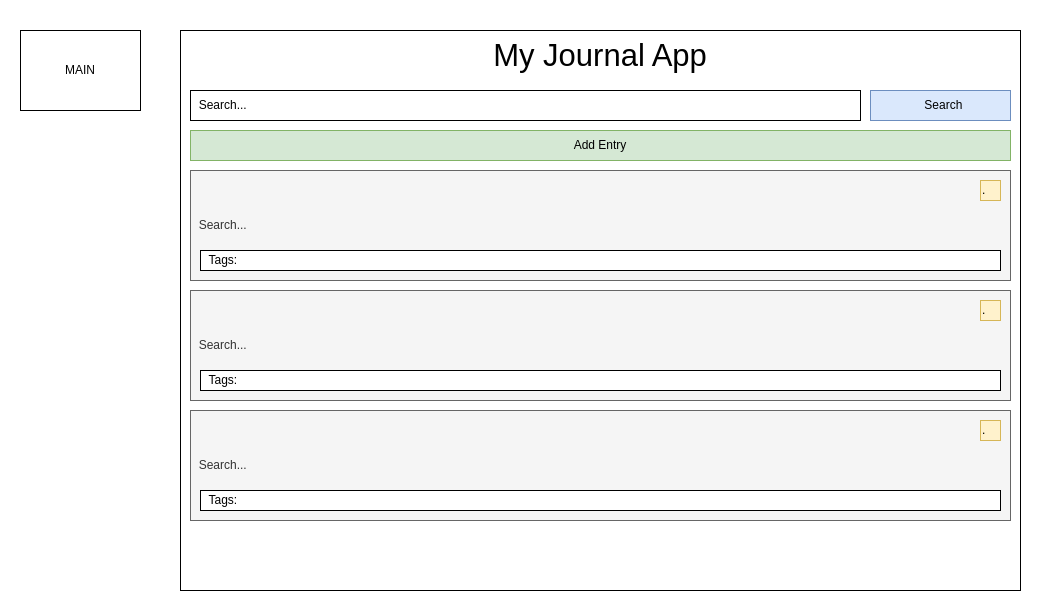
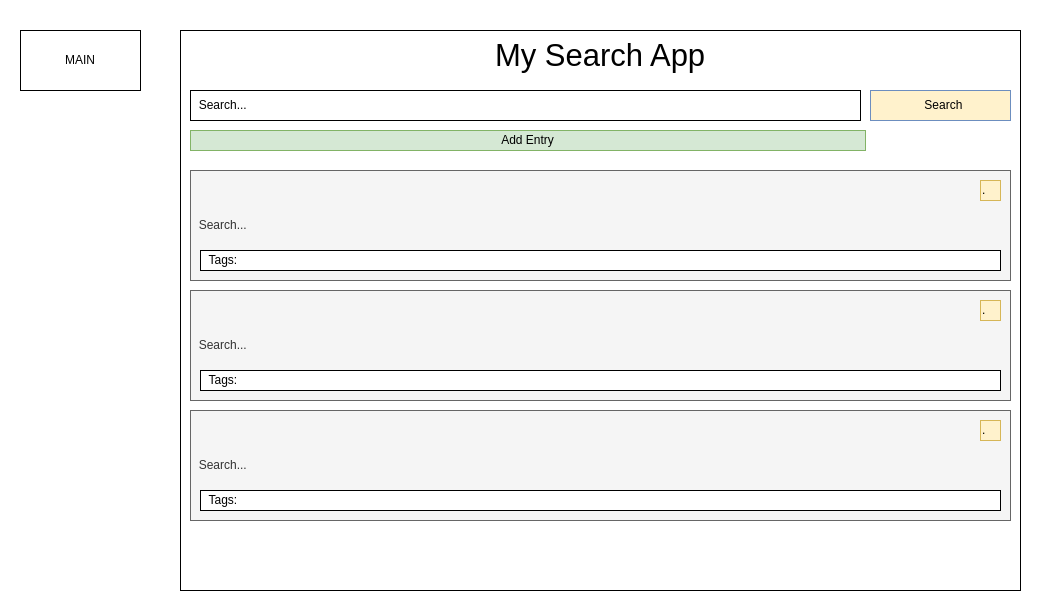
node "My Journal App": label "My Journal App" -> "My Search App"
node "MAIN": size 120x80 -> 120x60
node "Search": fillcolor #dae8fc -> #fff2cc
node "Add Entry": size 820x30 -> 675x20
